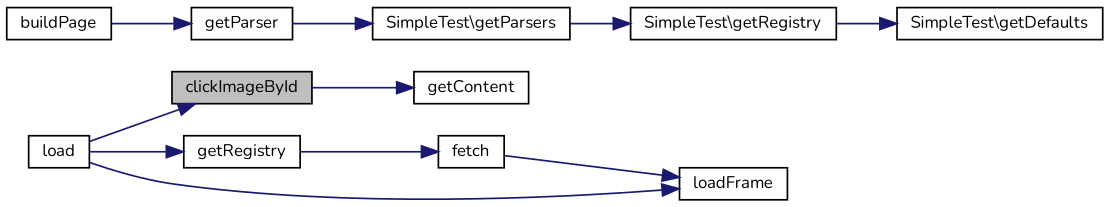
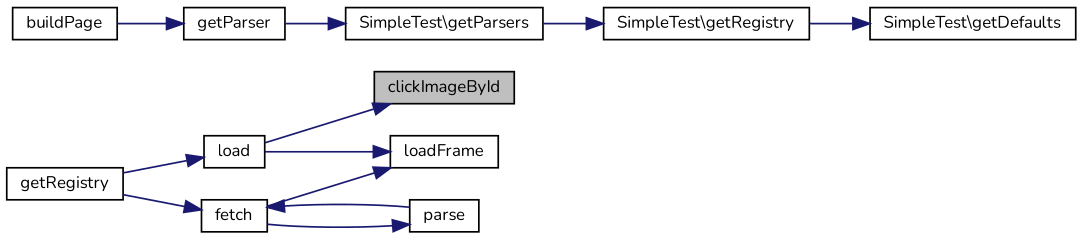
node "getContent": removed
edge "load" -> "getRegistry": reversed
node "parse": added
